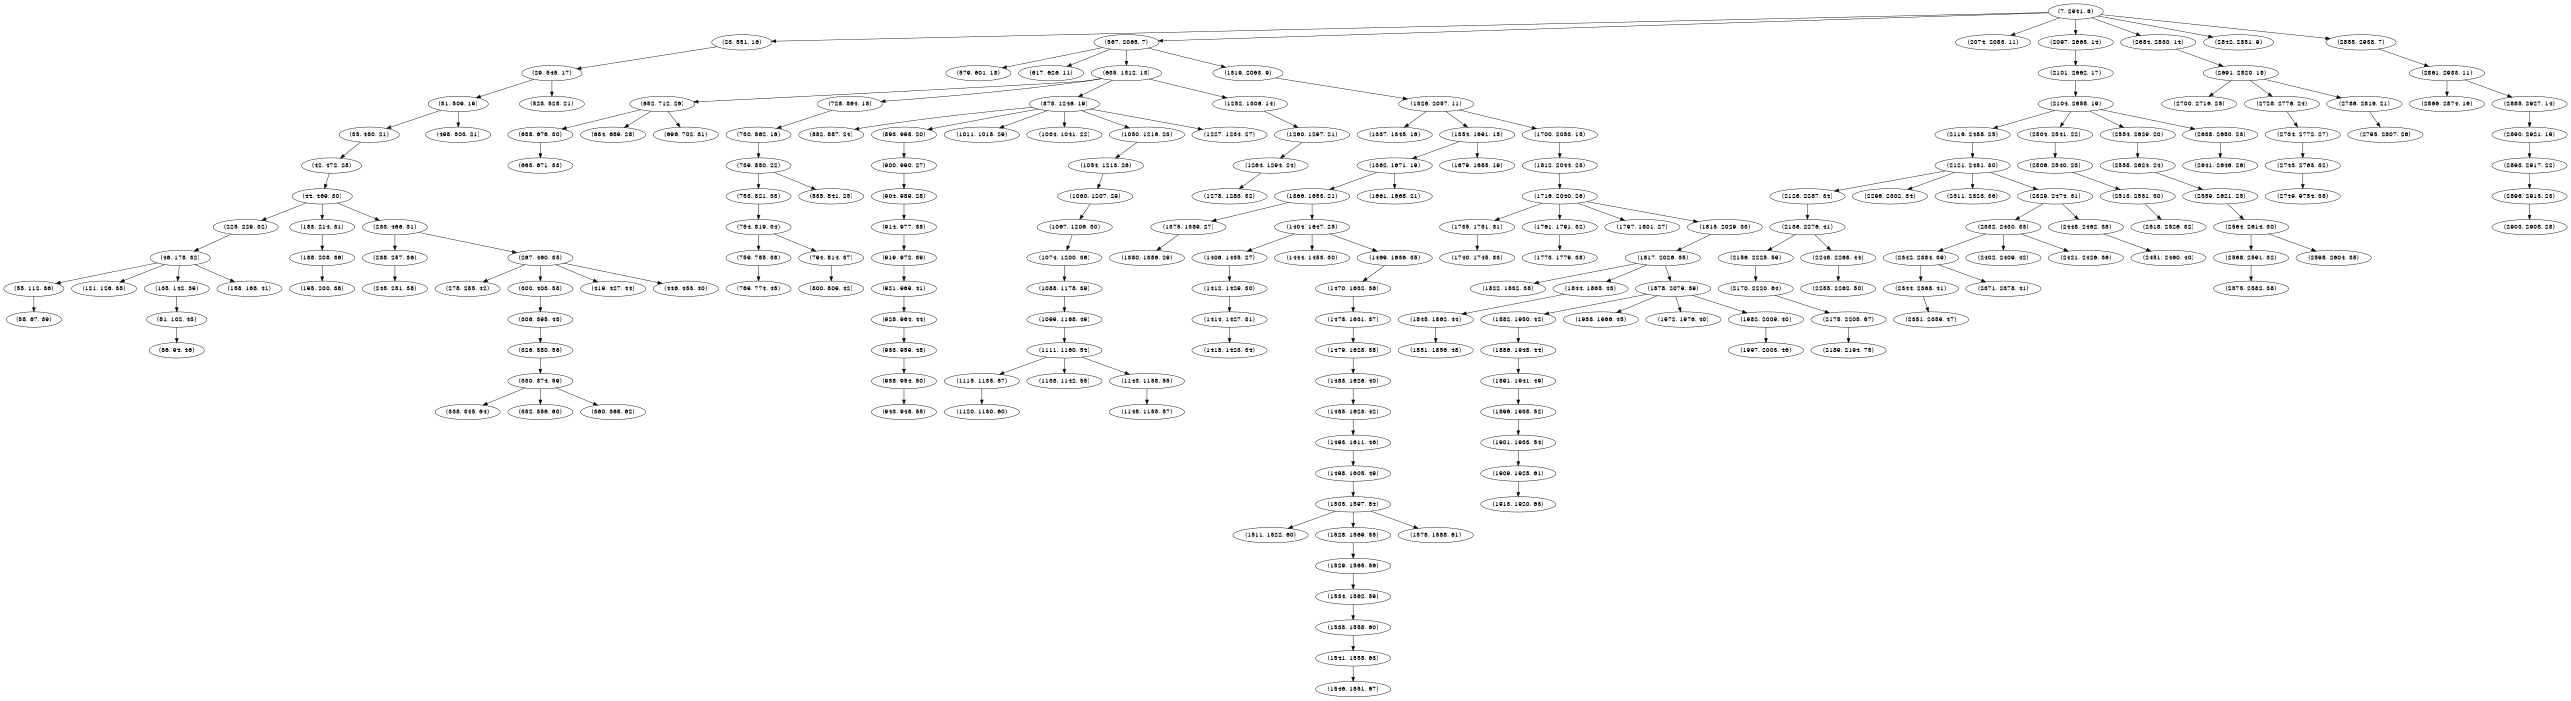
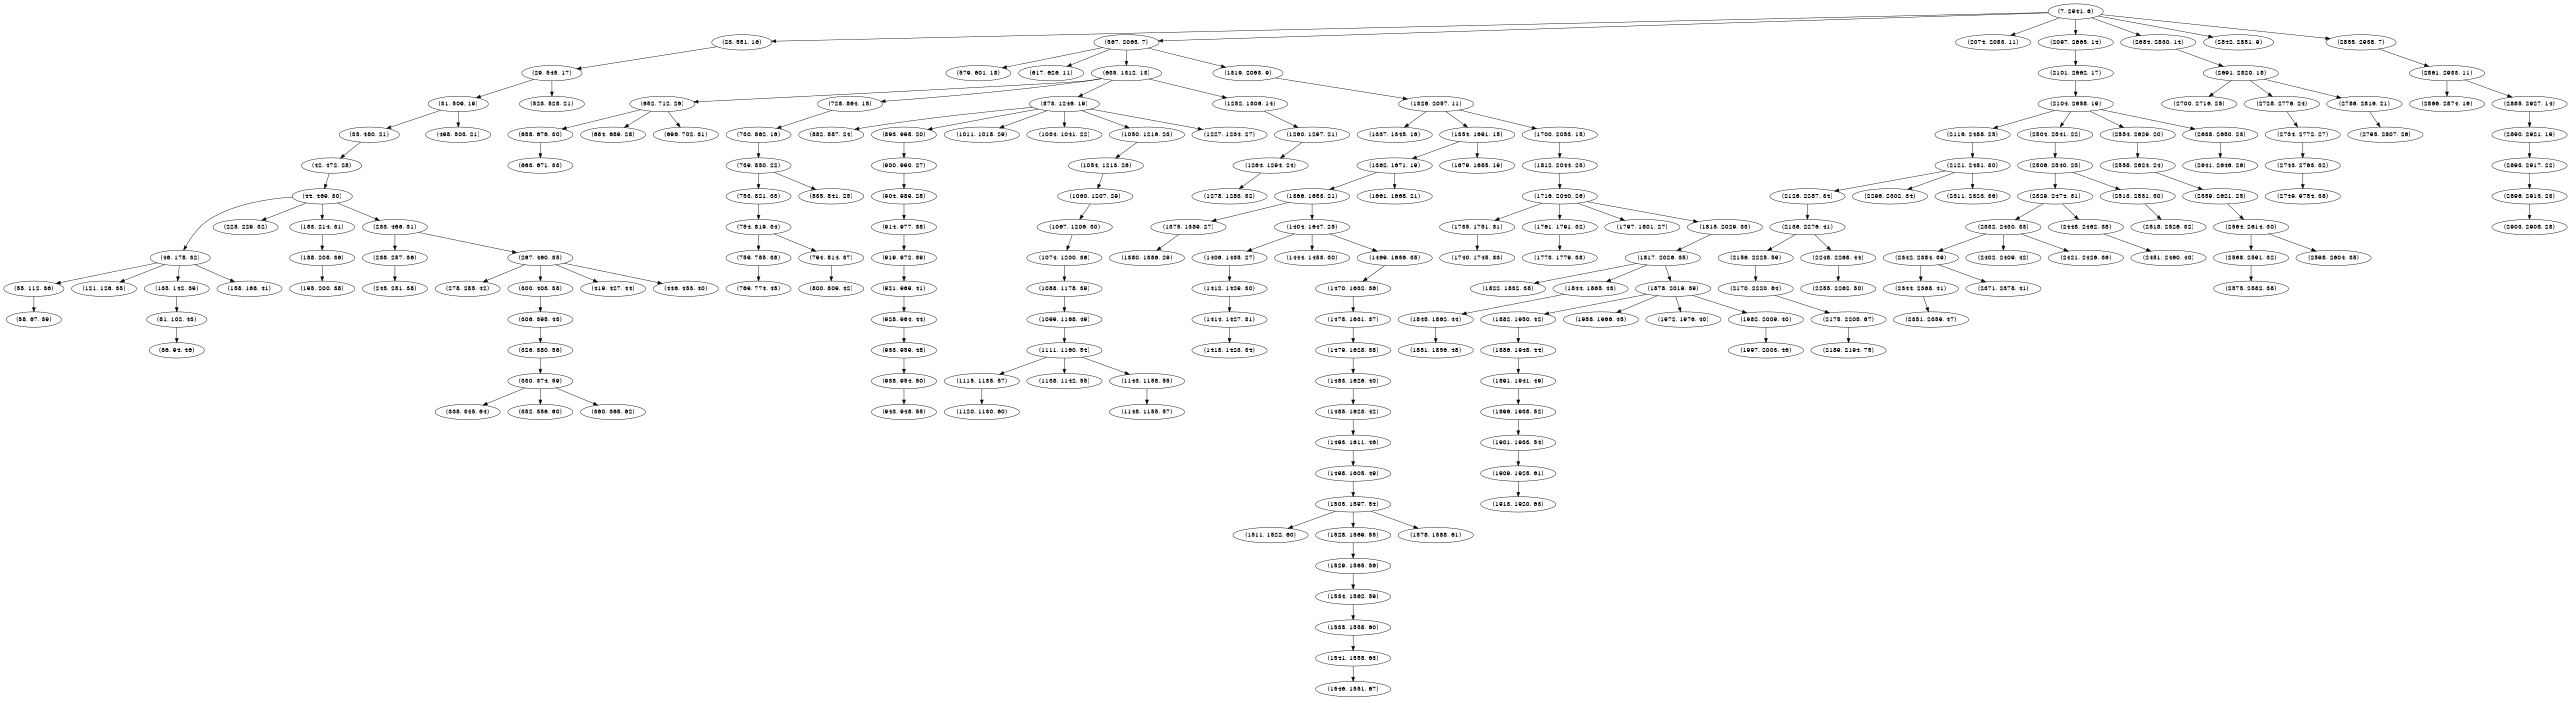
edge "(2121, 2481, 30)" -> "(2329, 2474, 31)": now "(2506, 2540, 23)" -> "(2329, 2474, 31)"
edge "(225, 229, 32)" -> "(46, 178, 32)": now "(44, 469, 30)" -> "(46, 178, 32)"
node "(1878, 2079, 39)": label "(1878, 2079, 39)" -> "(1878, 2019, 39)"
